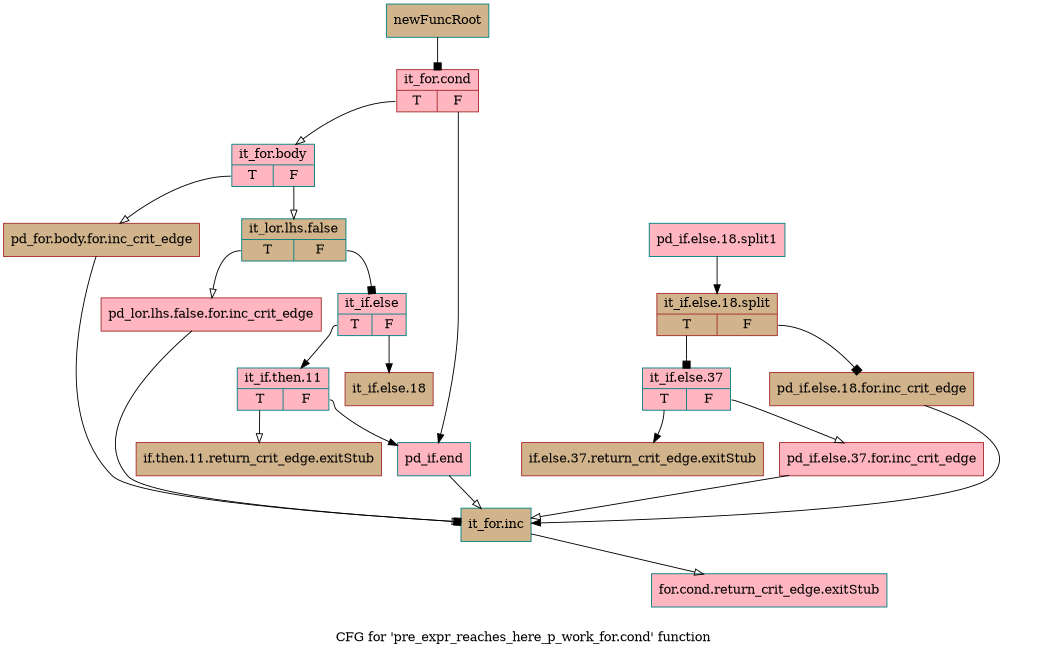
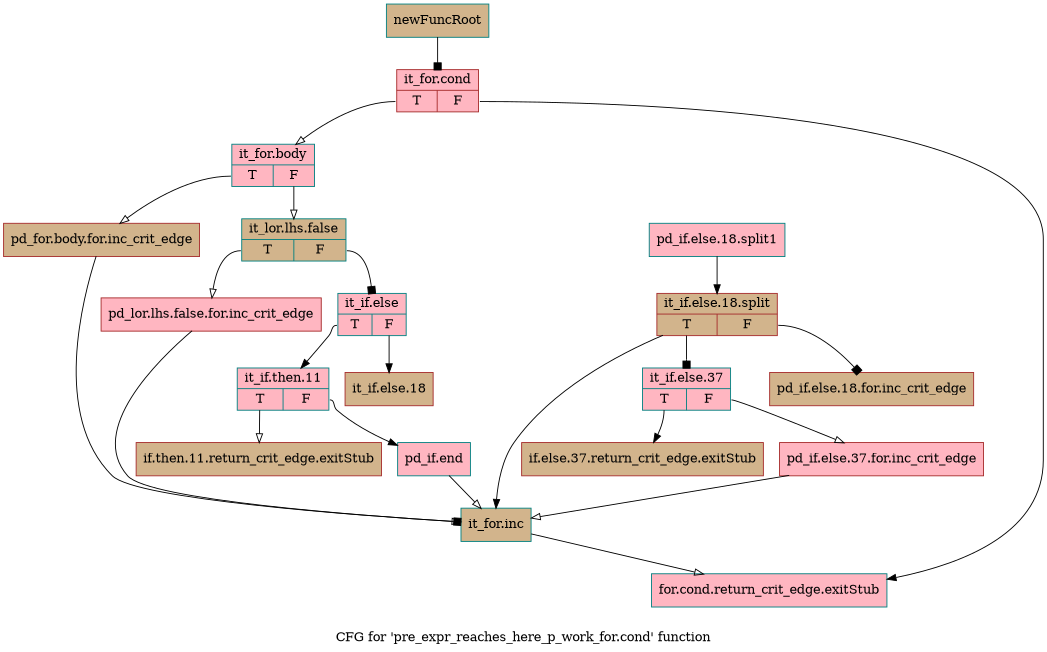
edge "it_for.cond" -> "pd_if.end": now "it_for.cond" -> "for.cond.return_crit_edge.exitStub"
edge "pd_if.else.18.for.inc_crit_edge" -> "it_for.inc": now "it_if.else.18.split" -> "it_for.inc"
